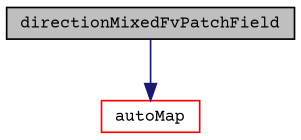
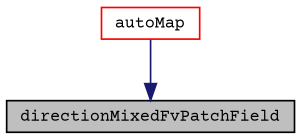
edge "directionMixedFvPatchField" -> "autoMap": reversed
